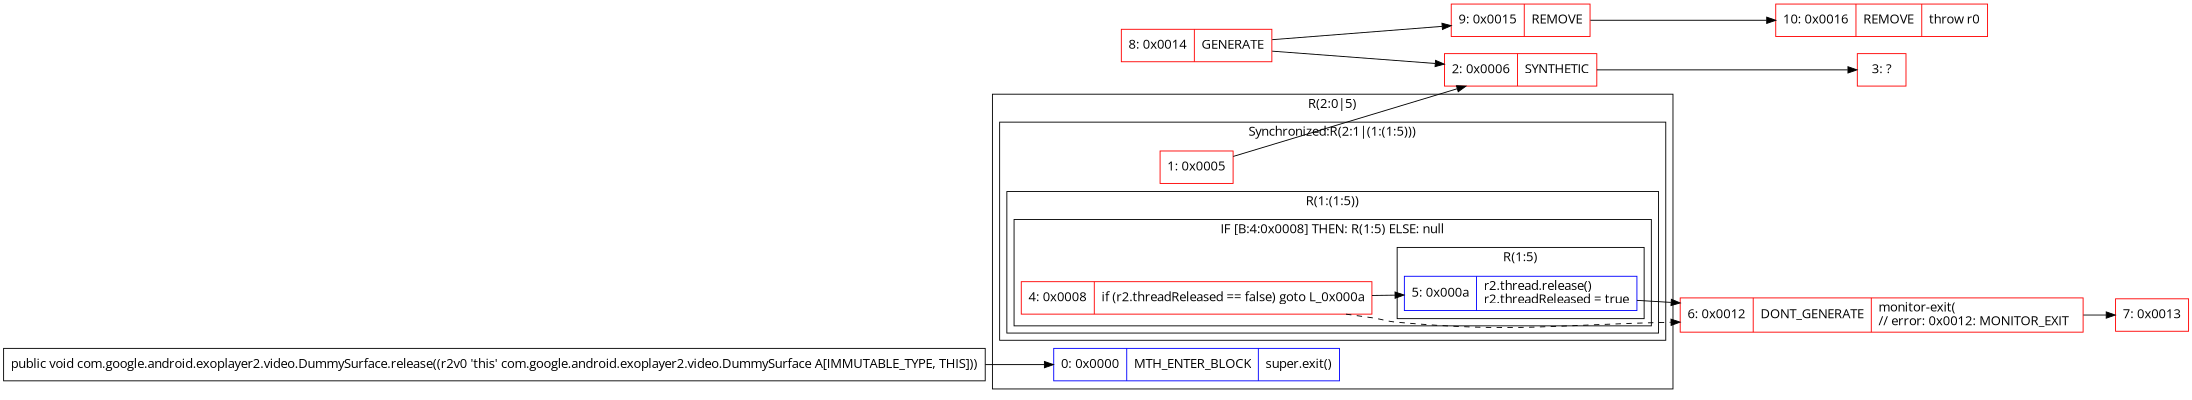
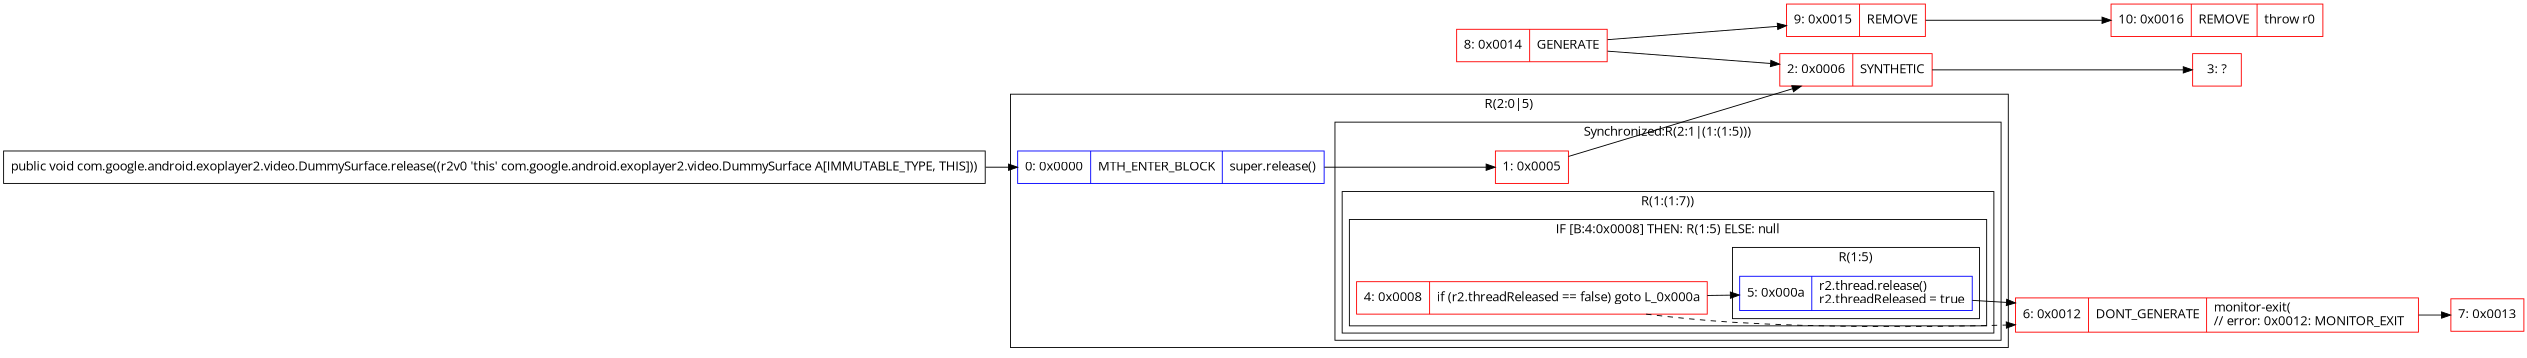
edge "0: 0x0000" -> "1: 0x0005": added
cluster "R(1:(1:5))": label "R(1:(1:5))" -> "R(1:(1:7))"
node "0: 0x0000": text "super.exit()" -> "super.release()"
